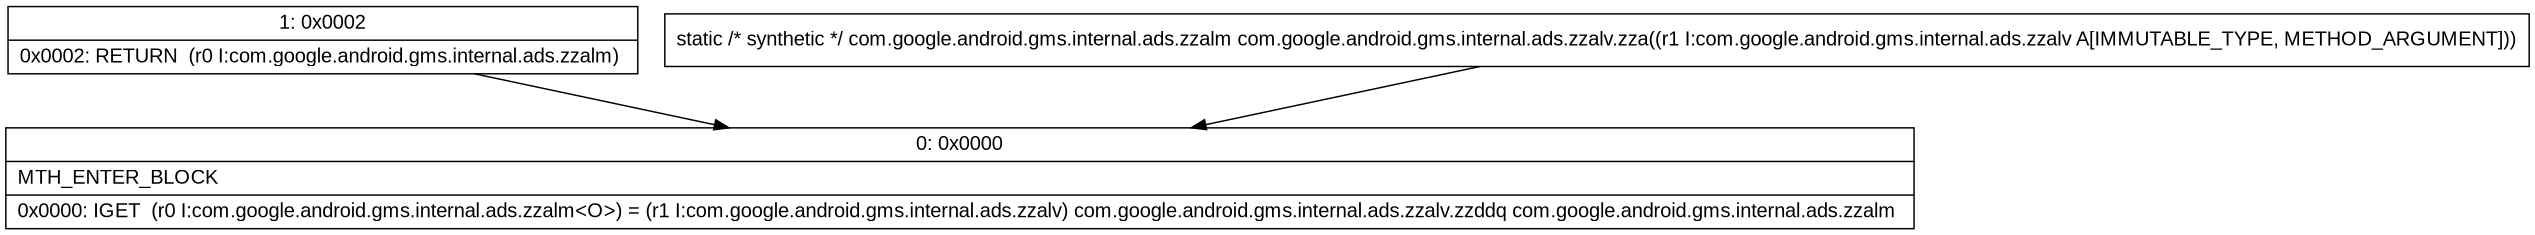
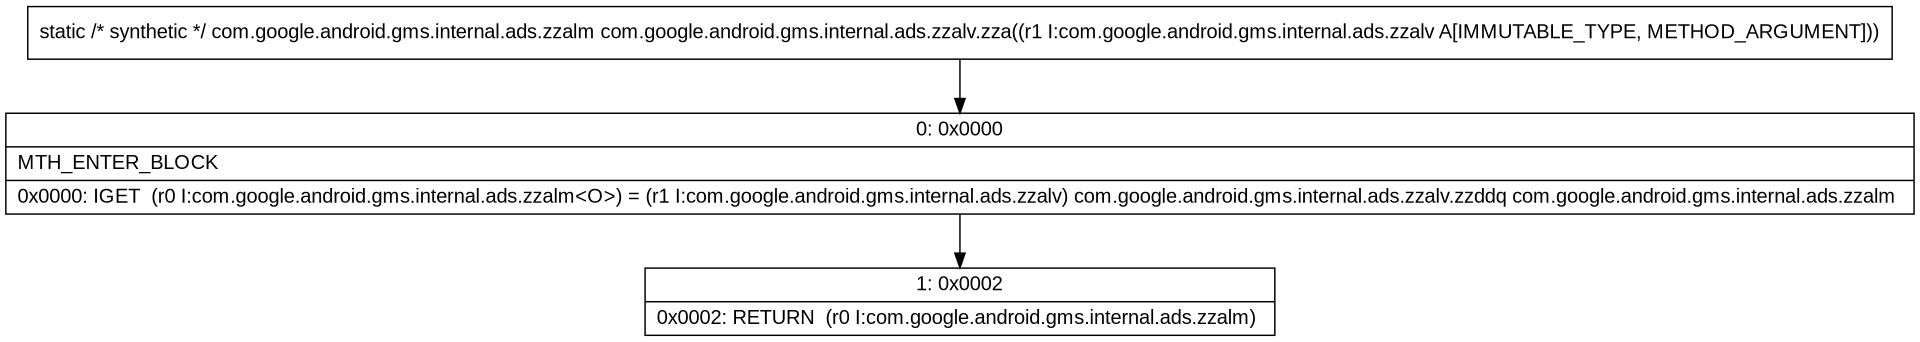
edge "1: 0x0002" -> "0: 0x0000": reversed
